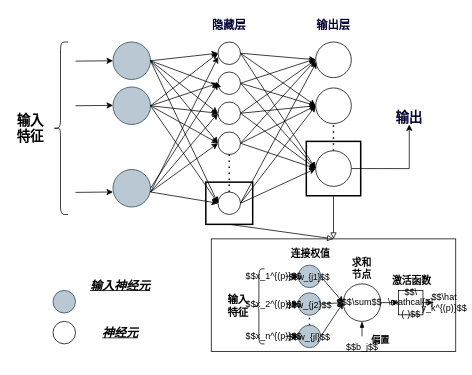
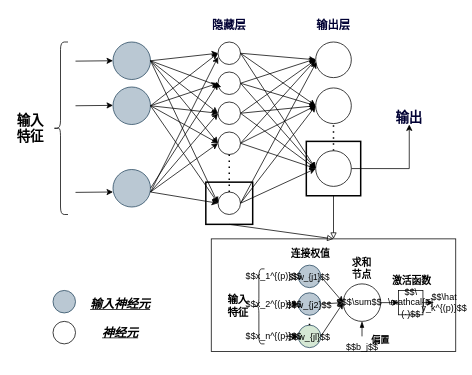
edge "$$x_1^{(p)}$$" -> "$$w_{j1}$$": removed
node "输入神经元": moved (120, 285) -> (120, 304)
node "$$w_{jl}$$": fillcolor #bac8d3 -> #d5e8d4
